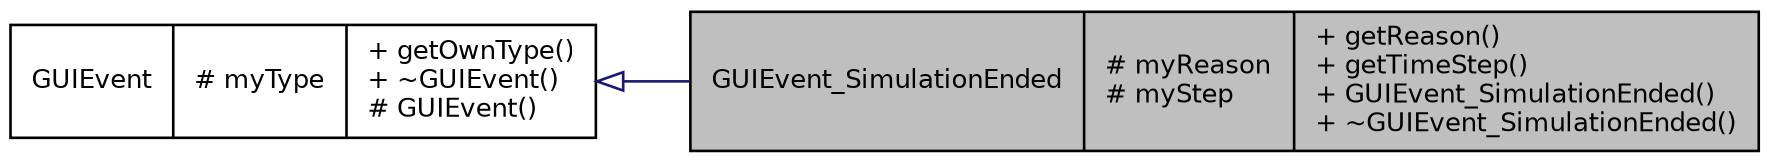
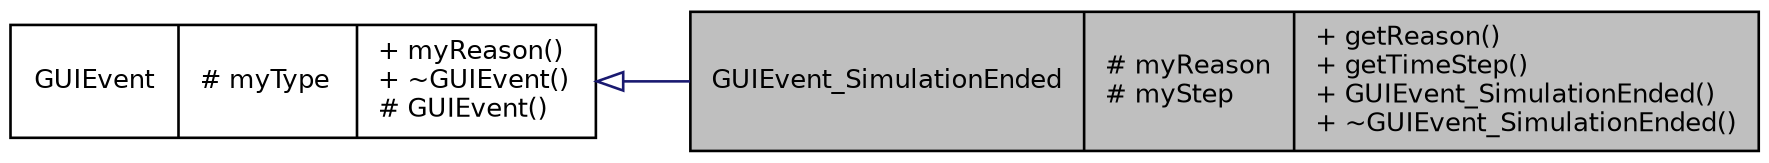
node "GUIEvent": text "+ getOwnType()" -> "+ myReason()"
